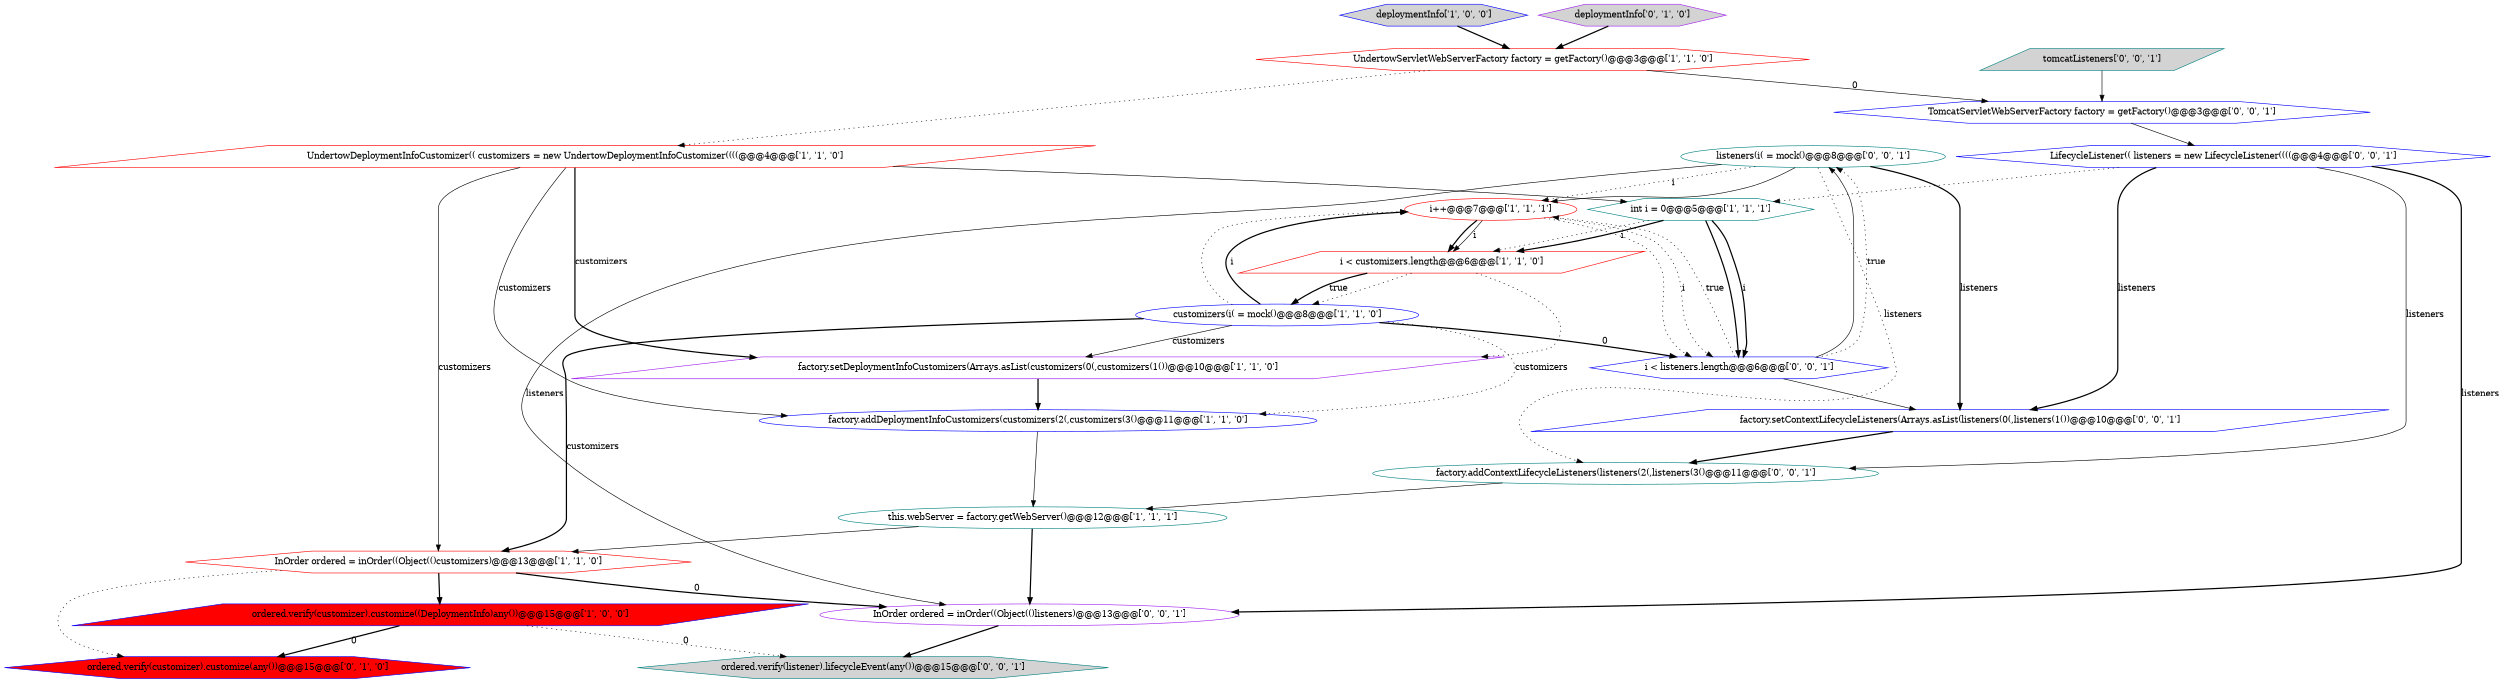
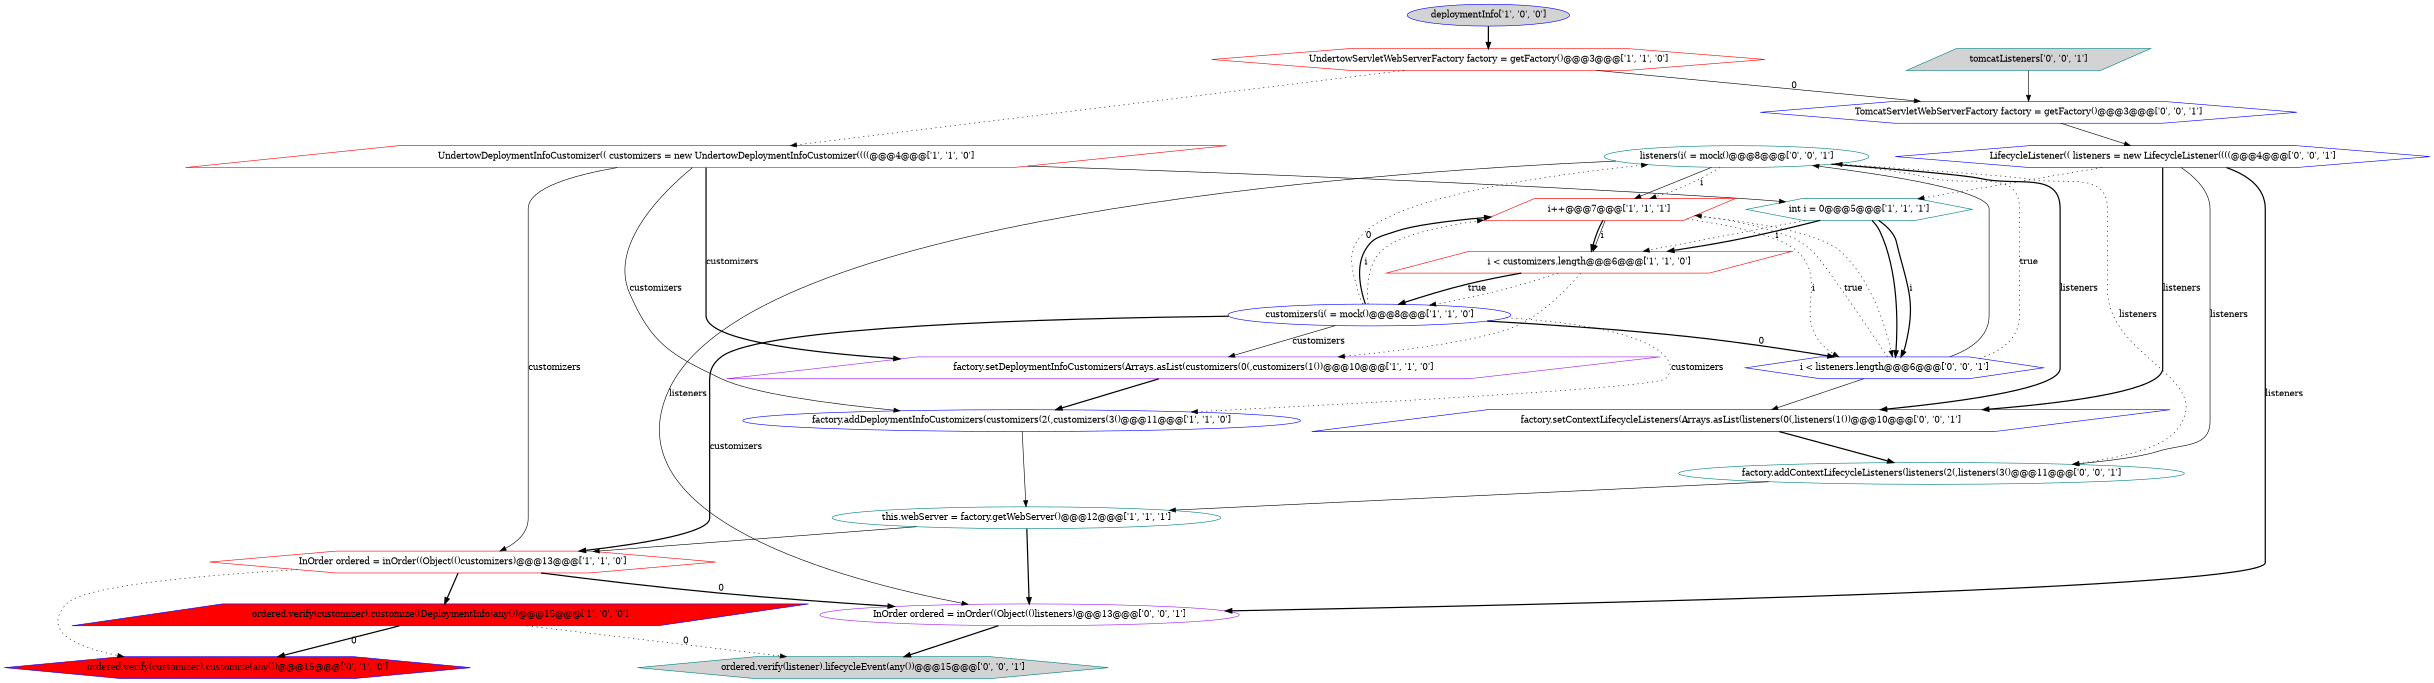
node "deploymentInfo['1', '0', '0']": shape hexagon -> ellipse
node "deploymentInfo['0', '1', '0']": removed
edge "customizers(i( = mock()@@@8@@@['1', '1', '0']" -> "listeners(i( = mock()@@@8@@@['0', '0', '1']": added, label "0"
node "i++@@@7@@@['1', '1', '1']": shape ellipse -> parallelogram
